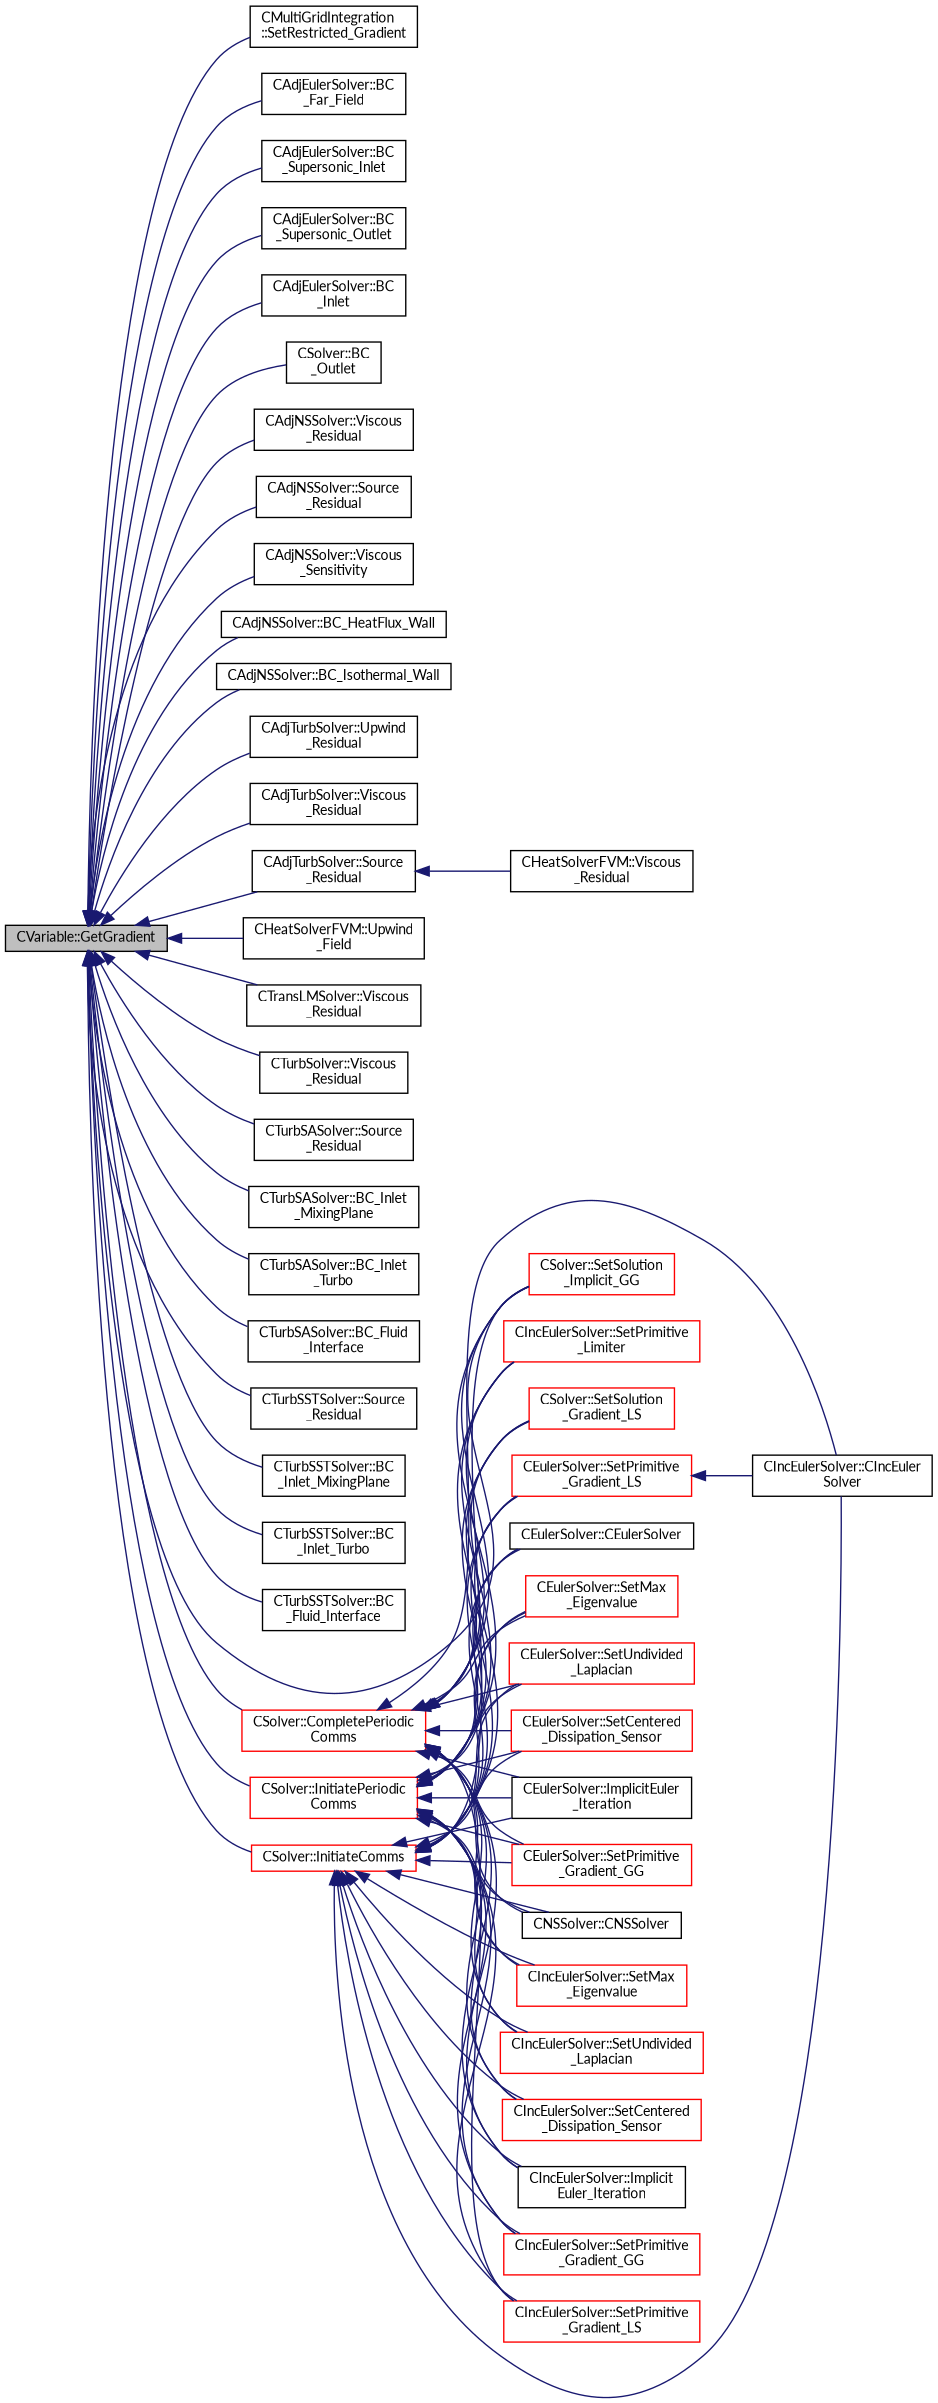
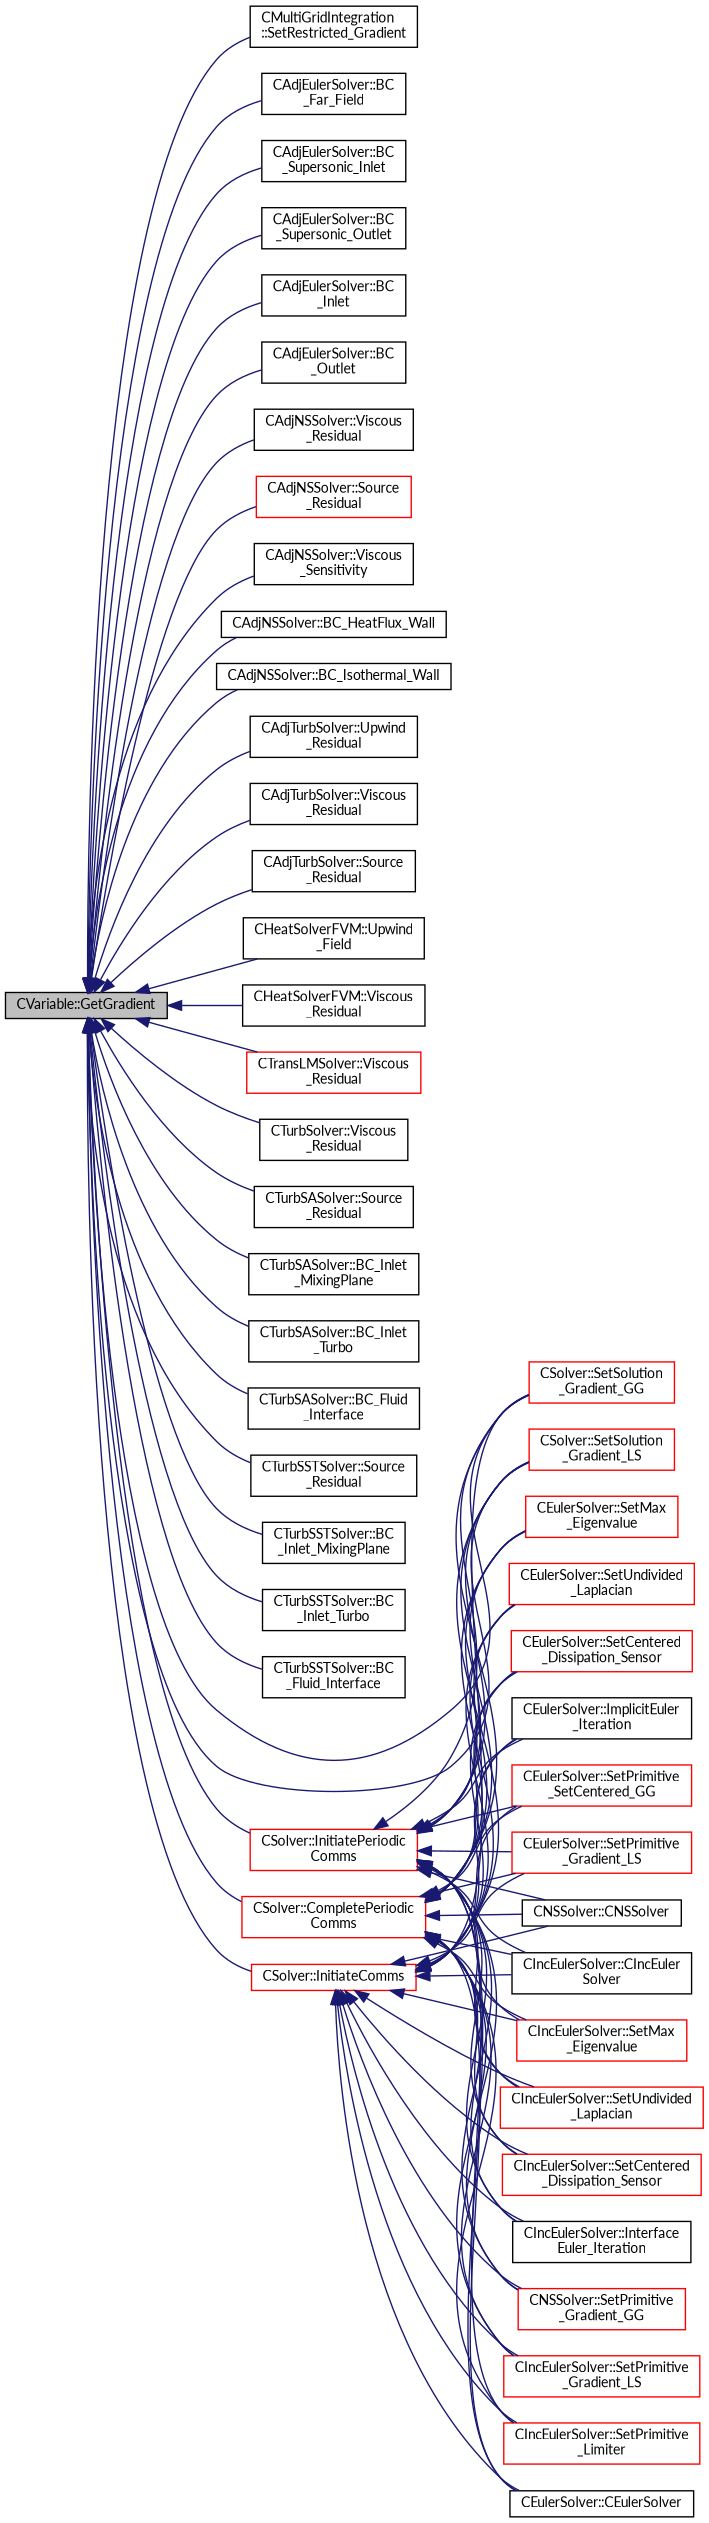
node "CSolver::BC _Outlet": label "CSolver::BC _Outlet" -> "CAdjEulerSolver::BC _Outlet"
node "CAdjNSSolver::Source _Residual": color black -> red
edge "CHeatSolverFVM::Viscous _Residual" -> "CAdjTurbSolver::Source _Residual": now "CHeatSolverFVM::Viscous _Residual" -> "CVariable::GetGradient"
node "CTransLMSolver::Viscous _Residual": color black -> red
node "CSolver::SetSolution _Implicit_GG": label "CSolver::SetSolution _Implicit_GG" -> "CSolver::SetSolution _Gradient_GG"
edge "CIncEulerSolver::CIncEuler Solver" -> "CEulerSolver::SetPrimitive _Gradient_LS": now "CIncEulerSolver::CIncEuler Solver" -> "CSolver::InitiatePeriodic Comms"
edge "CSolver::SetSolution _Gradient_LS" -> "CVariable::GetGradient": added
node "CEulerSolver::SetPrimitive _Gradient_GG": label "CEulerSolver::SetPrimitive _Gradient_GG" -> "CEulerSolver::SetPrimitive _SetCentered_GG"
node "CIncEulerSolver::Implicit Euler_Iteration": label "CIncEulerSolver::Implicit Euler_Iteration" -> "CIncEulerSolver::Interface Euler_Iteration"
node "CIncEulerSolver::SetPrimitive _Gradient_GG": label "CIncEulerSolver::SetPrimitive _Gradient_GG" -> "CNSSolver::SetPrimitive _Gradient_GG"
